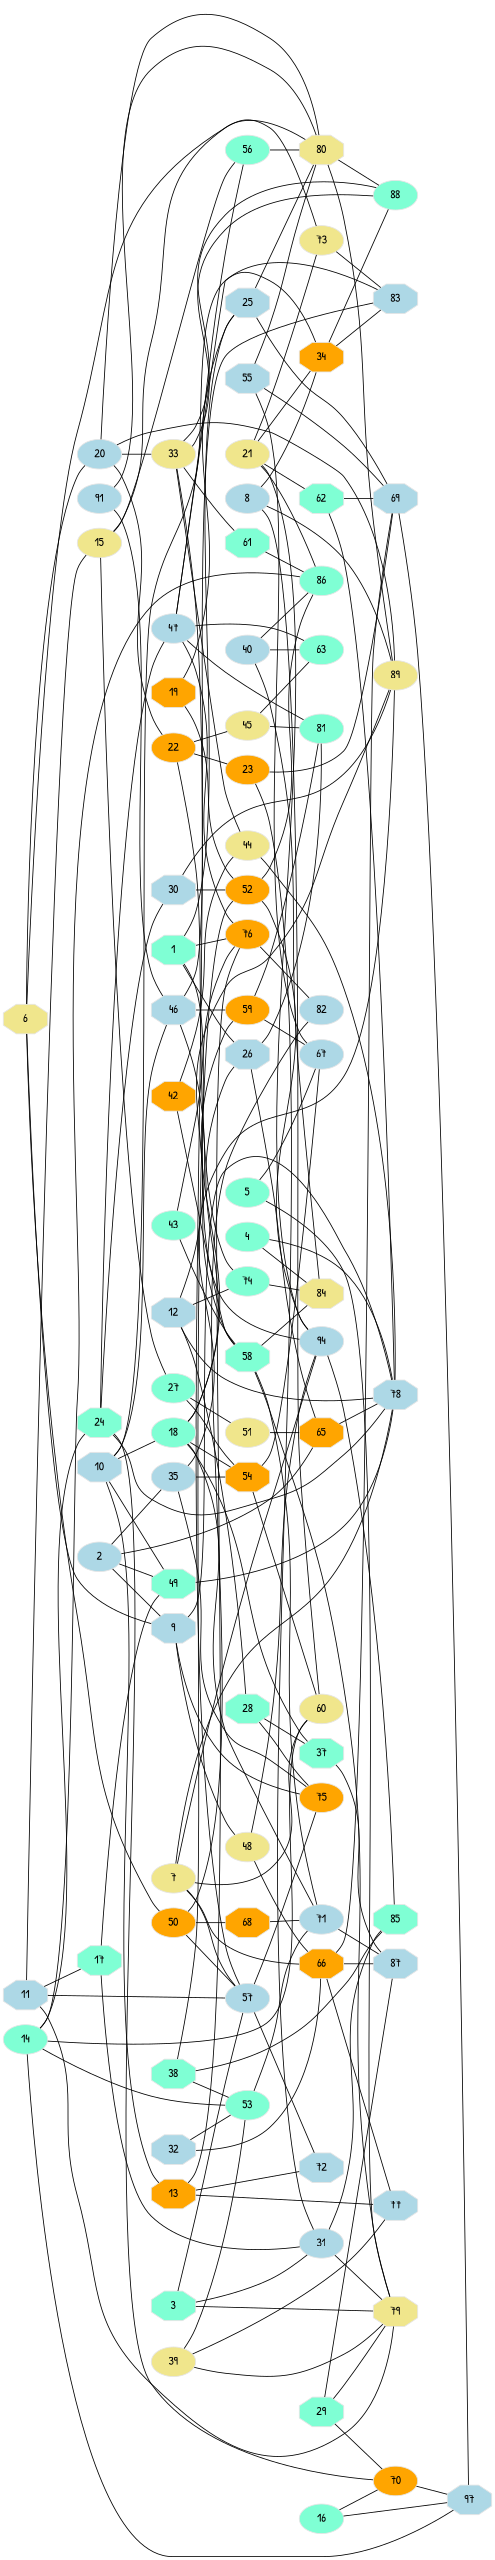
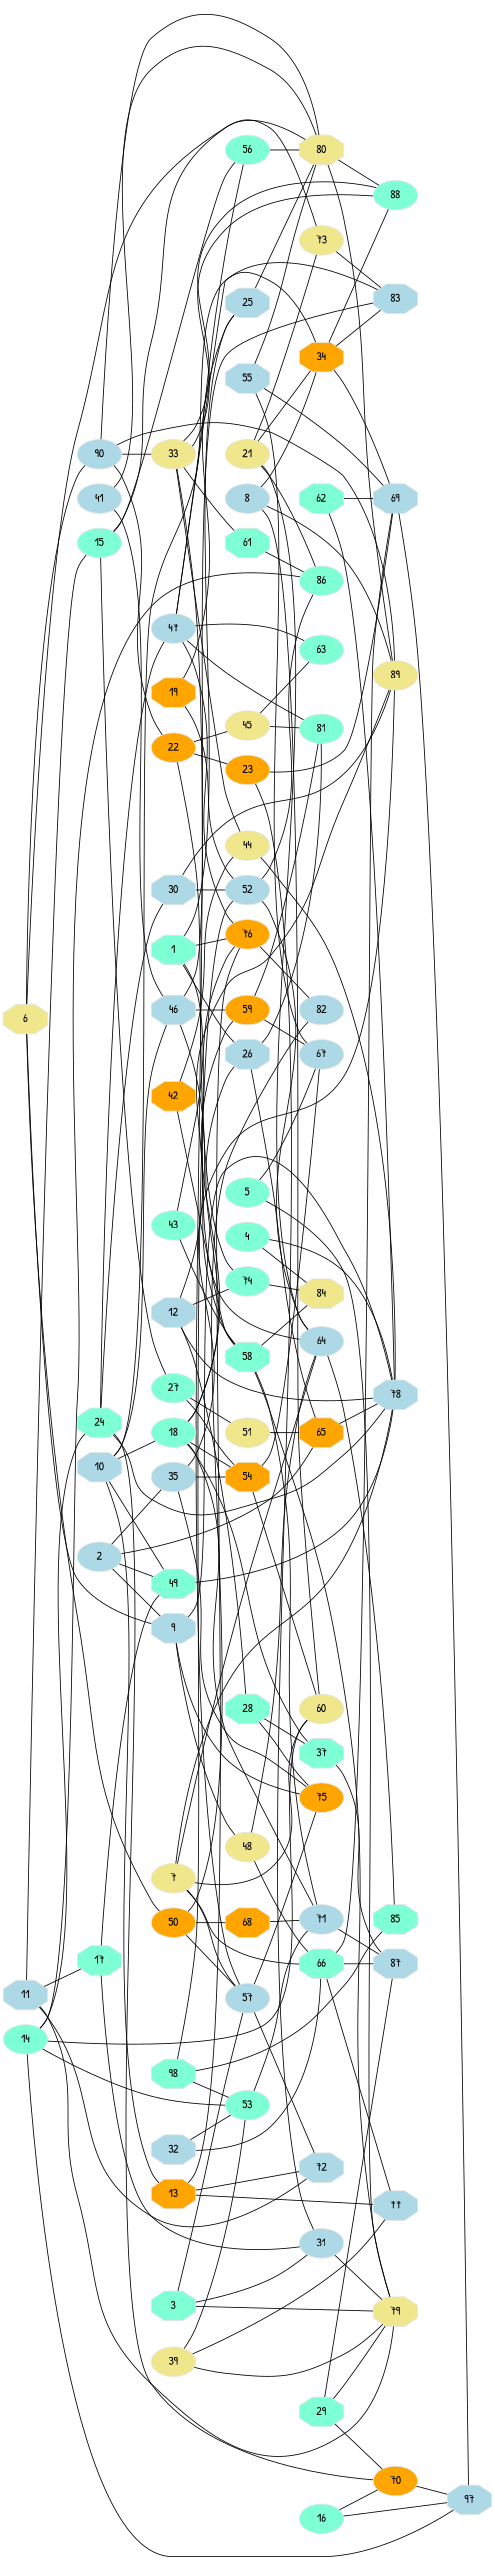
edge "25" -- "69": now "34" -- "69"
node "20": label "20" -> "90"
edge "21" -- "62": removed
node "91": label "91" -> "41"
node "15": fillcolor khaki -> aquamarine
node "40": removed
node "52": fillcolor orange -> lightblue
node "94": label "94" -> "64"
node "66": fillcolor orange -> aquamarine
edge "11" -- "57": now "11" -- "72"
node "38": label "38" -> "98"
edge "85" -- "31": removed
